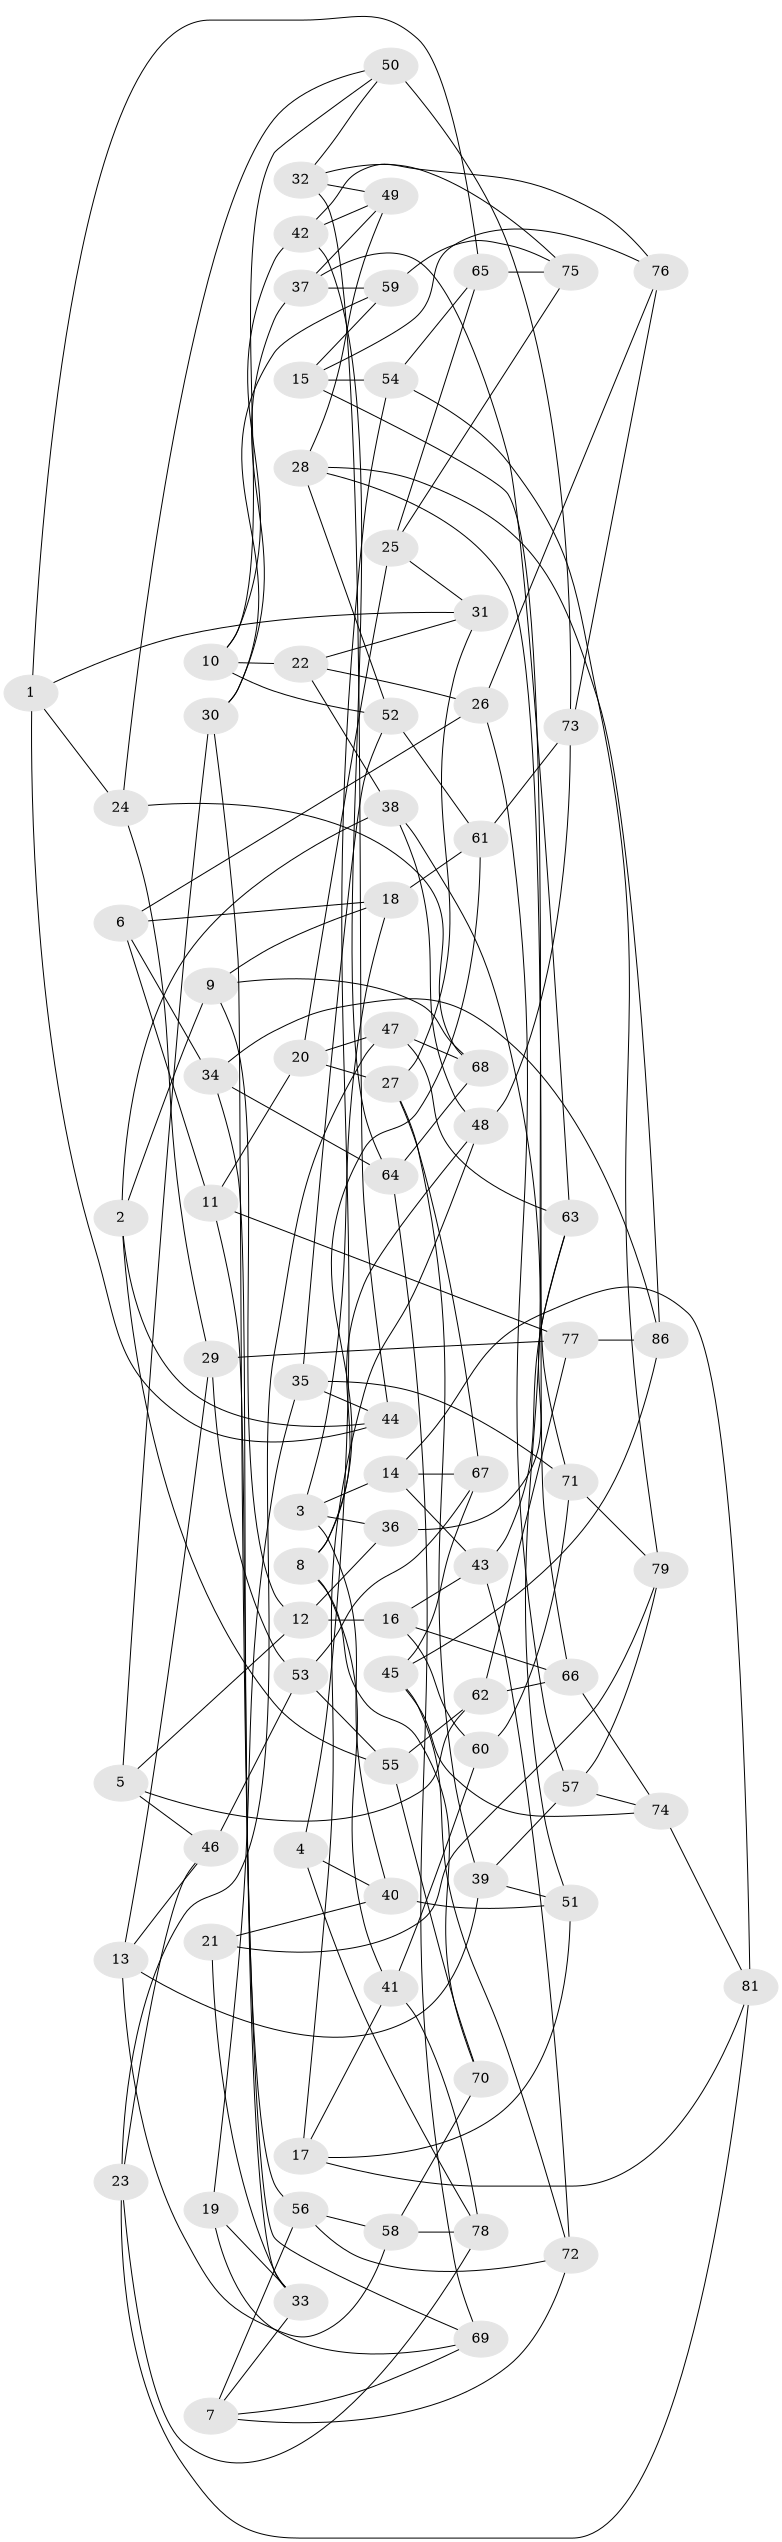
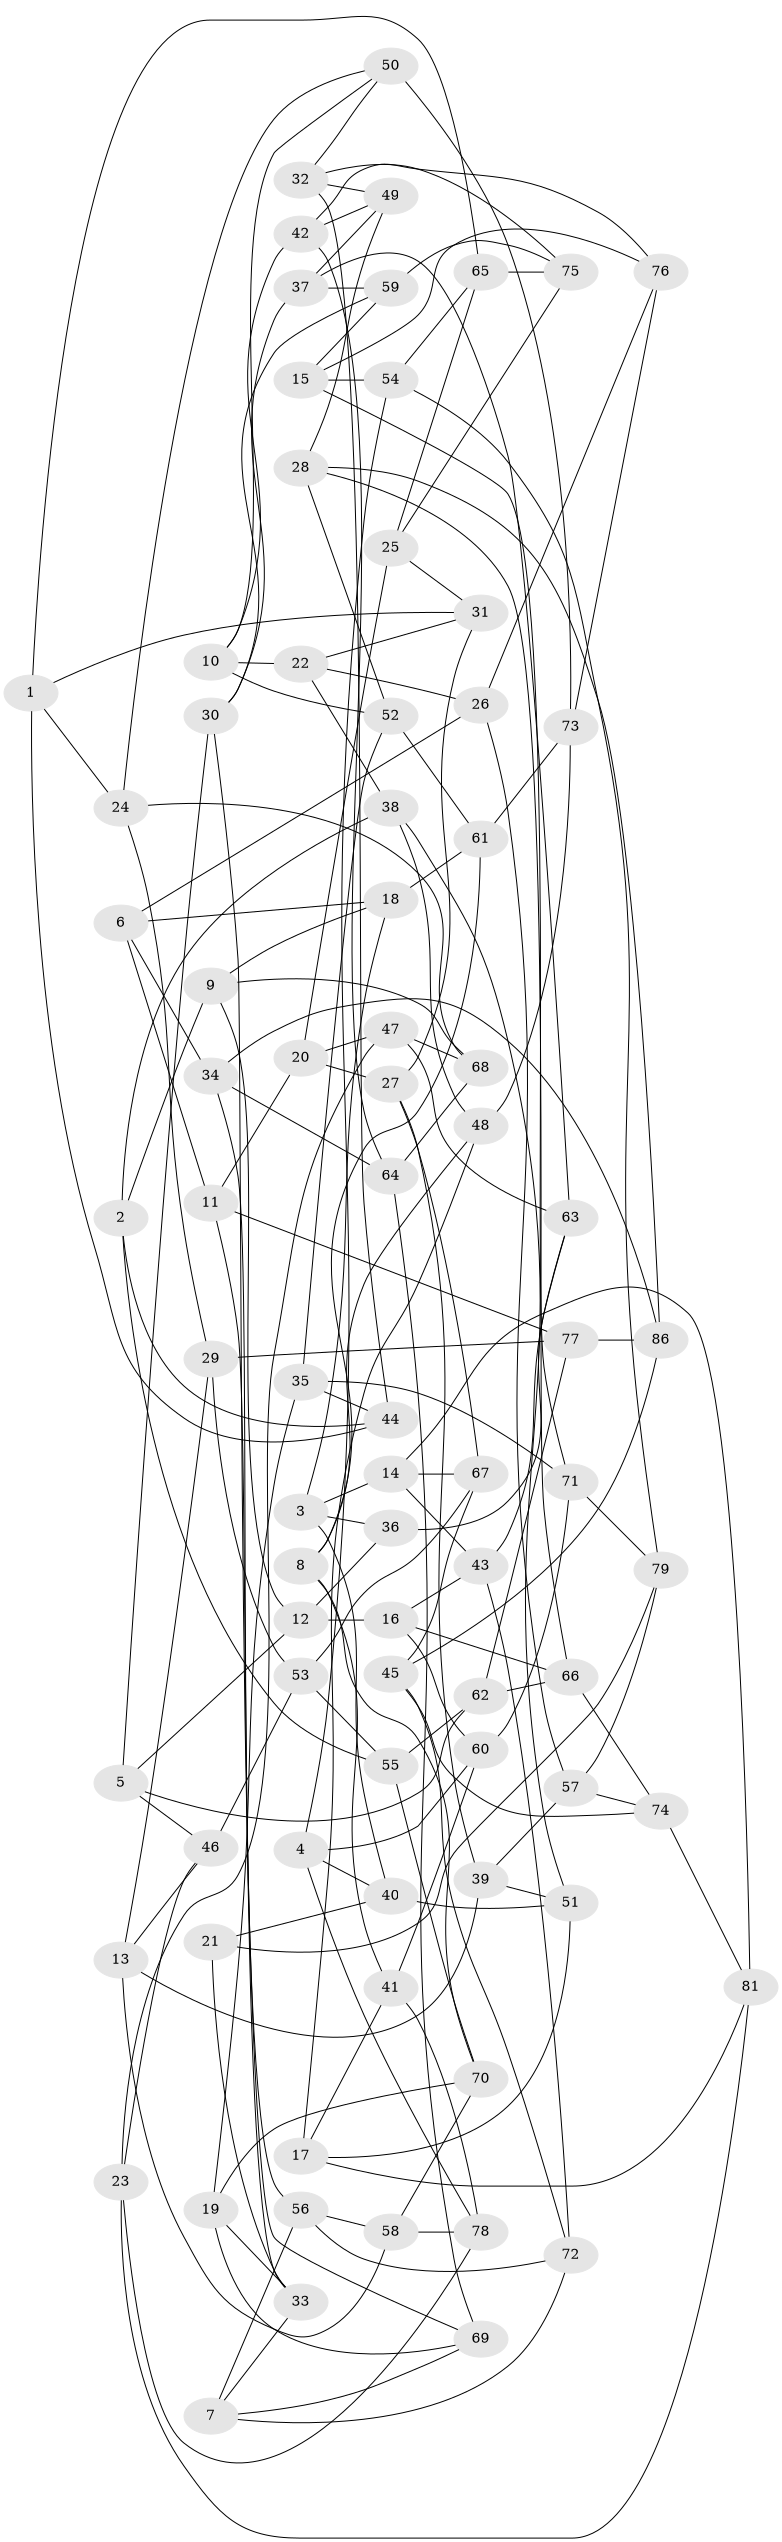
edge "60" -- "4": added
edge "70" -- "19": added
